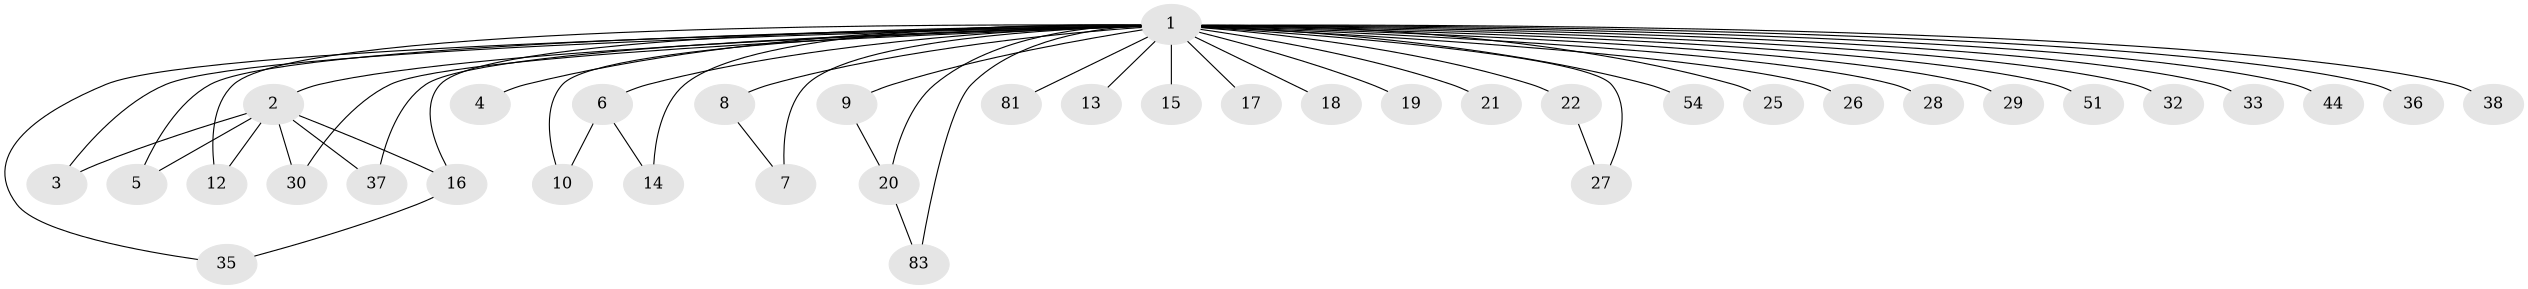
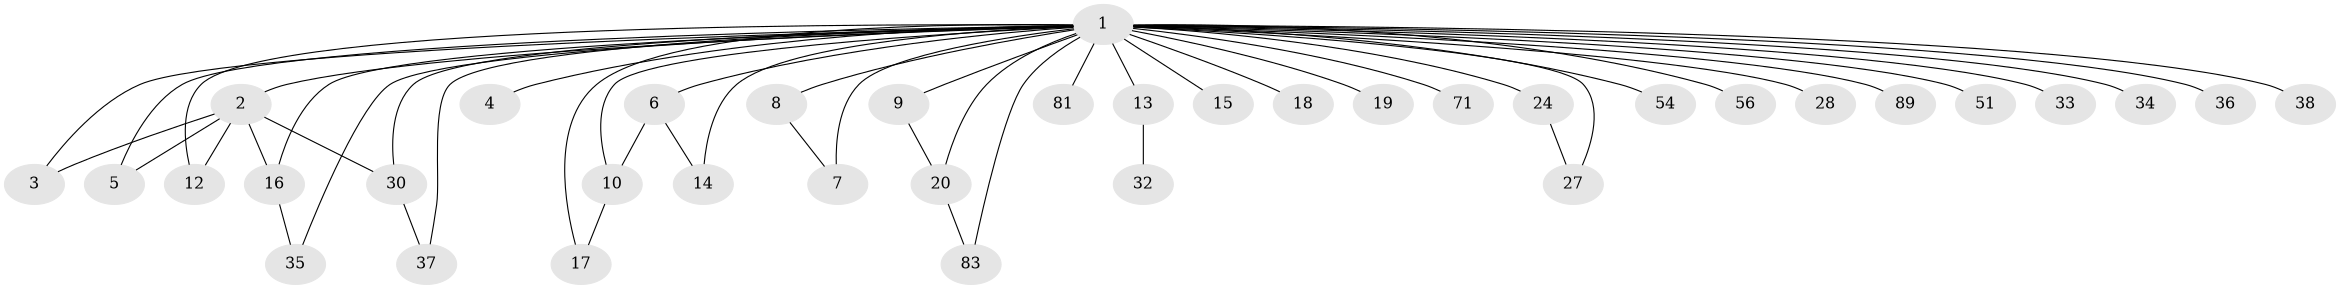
edge "1" -- "32": now "13" -- "32"
node "21": label "21" -> "71"
node "22": label "22" -> "24"
node "25": removed
node "26": label "26" -> "56"
node "29": label "29" -> "89"
node "44": label "44" -> "34"
edge "2" -- "37": now "30" -- "37"
edge "10" -- "17": added
